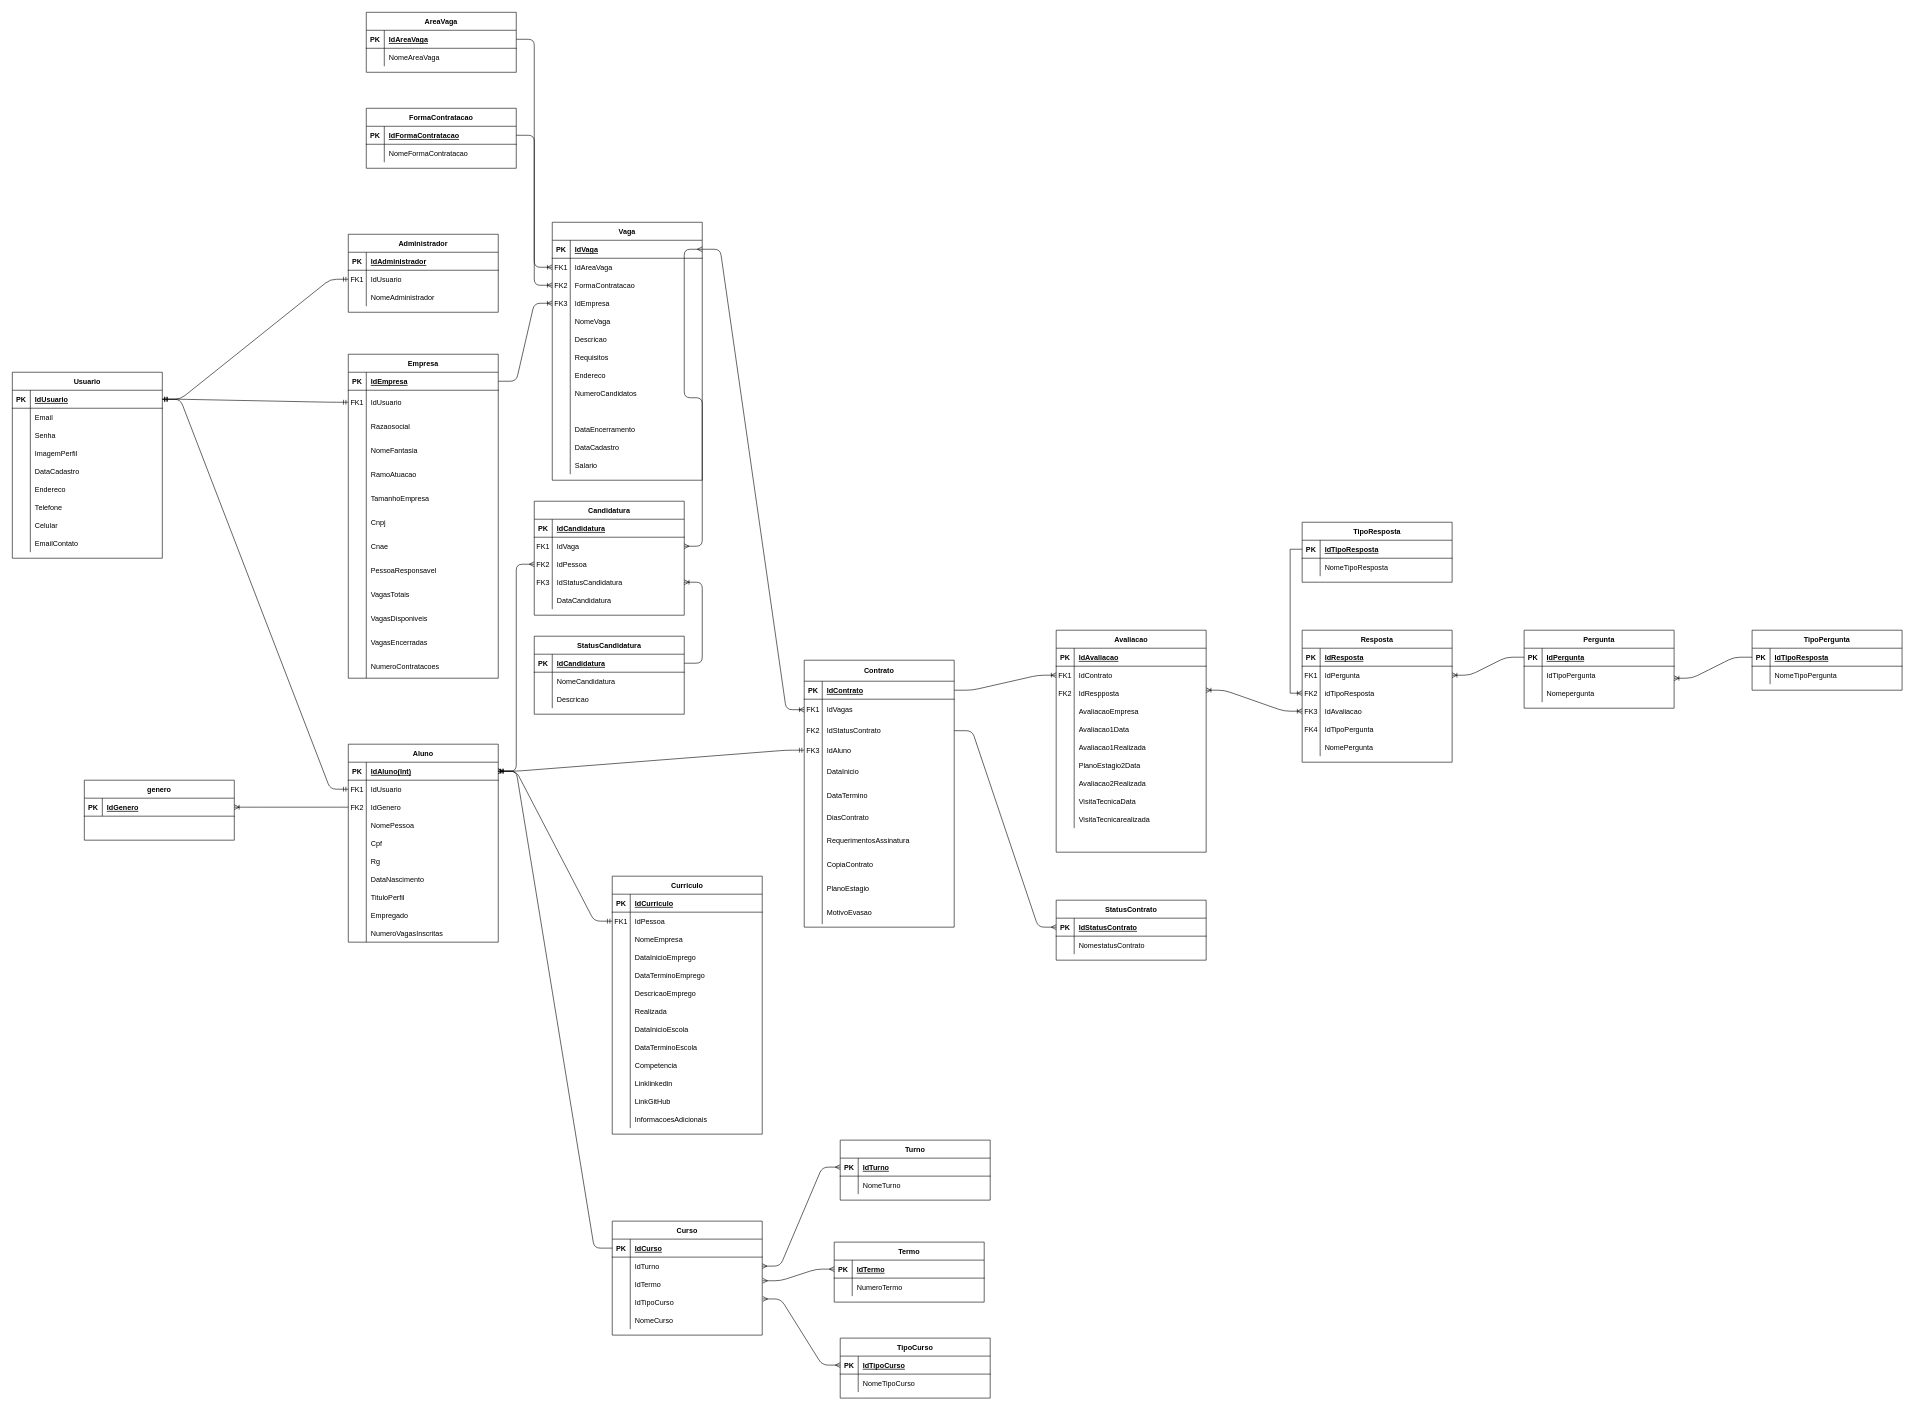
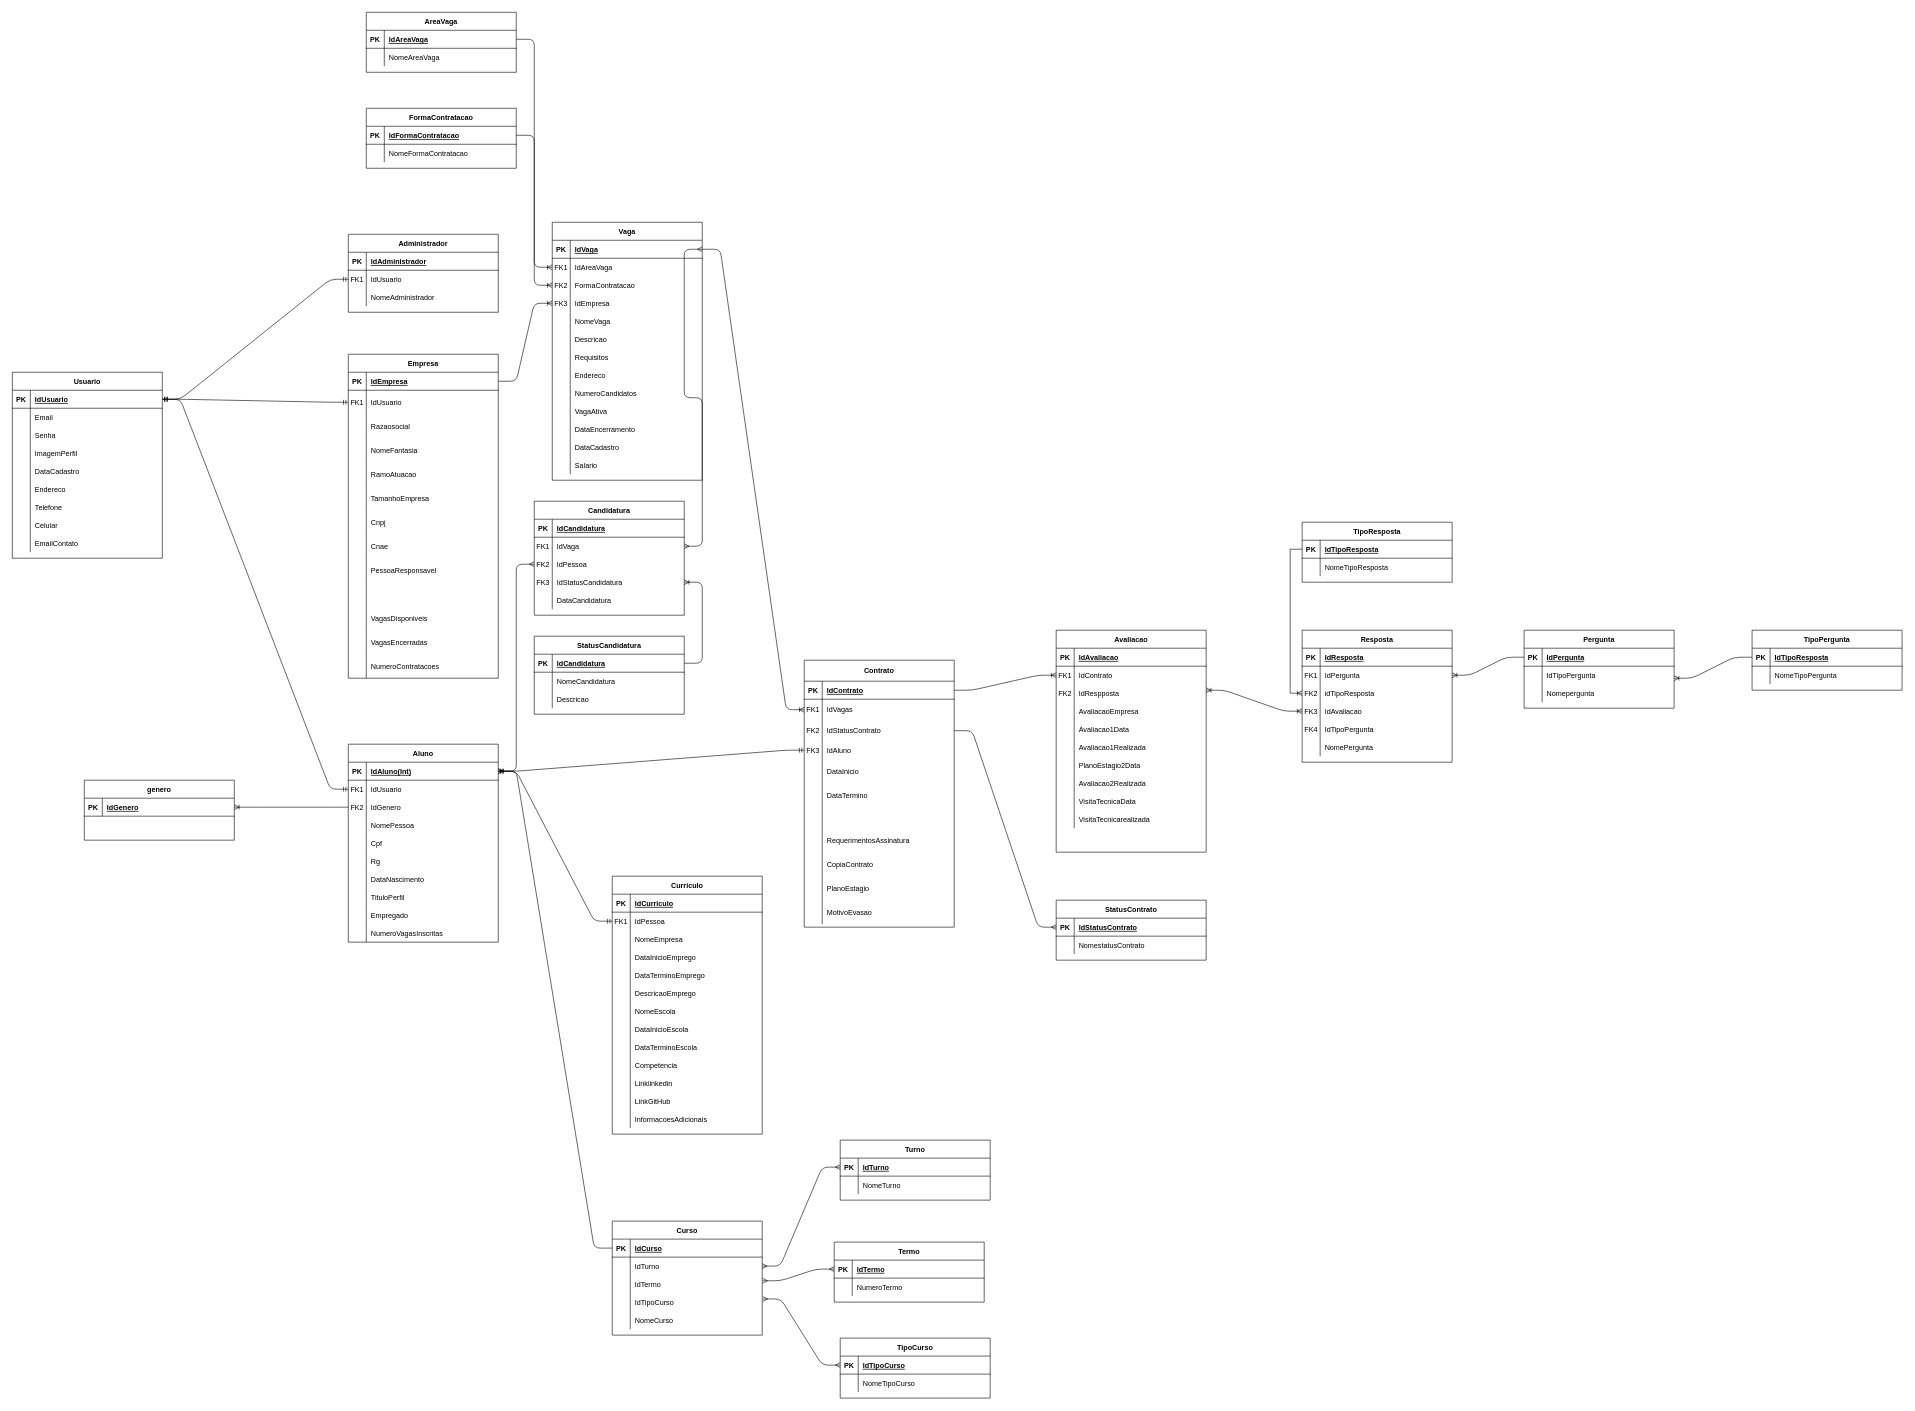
node "VagaAtiva": added
node "VagasTotais": removed
node "DiasContrato": removed
node "Realizada": label "Realizada" -> "NomeEscola"
